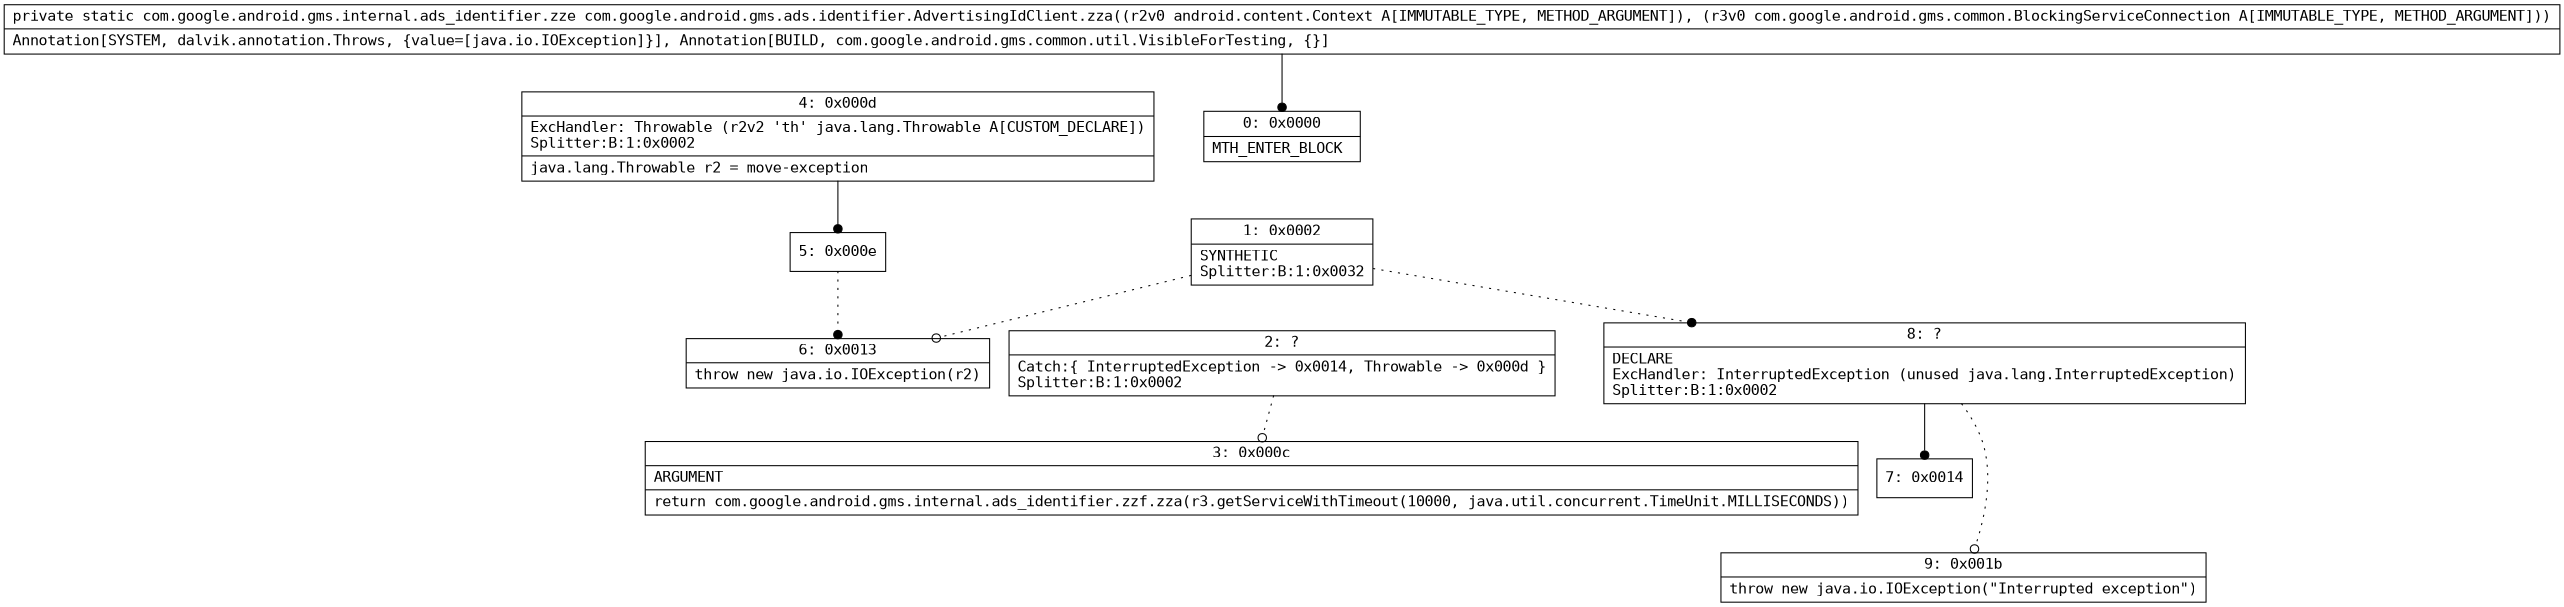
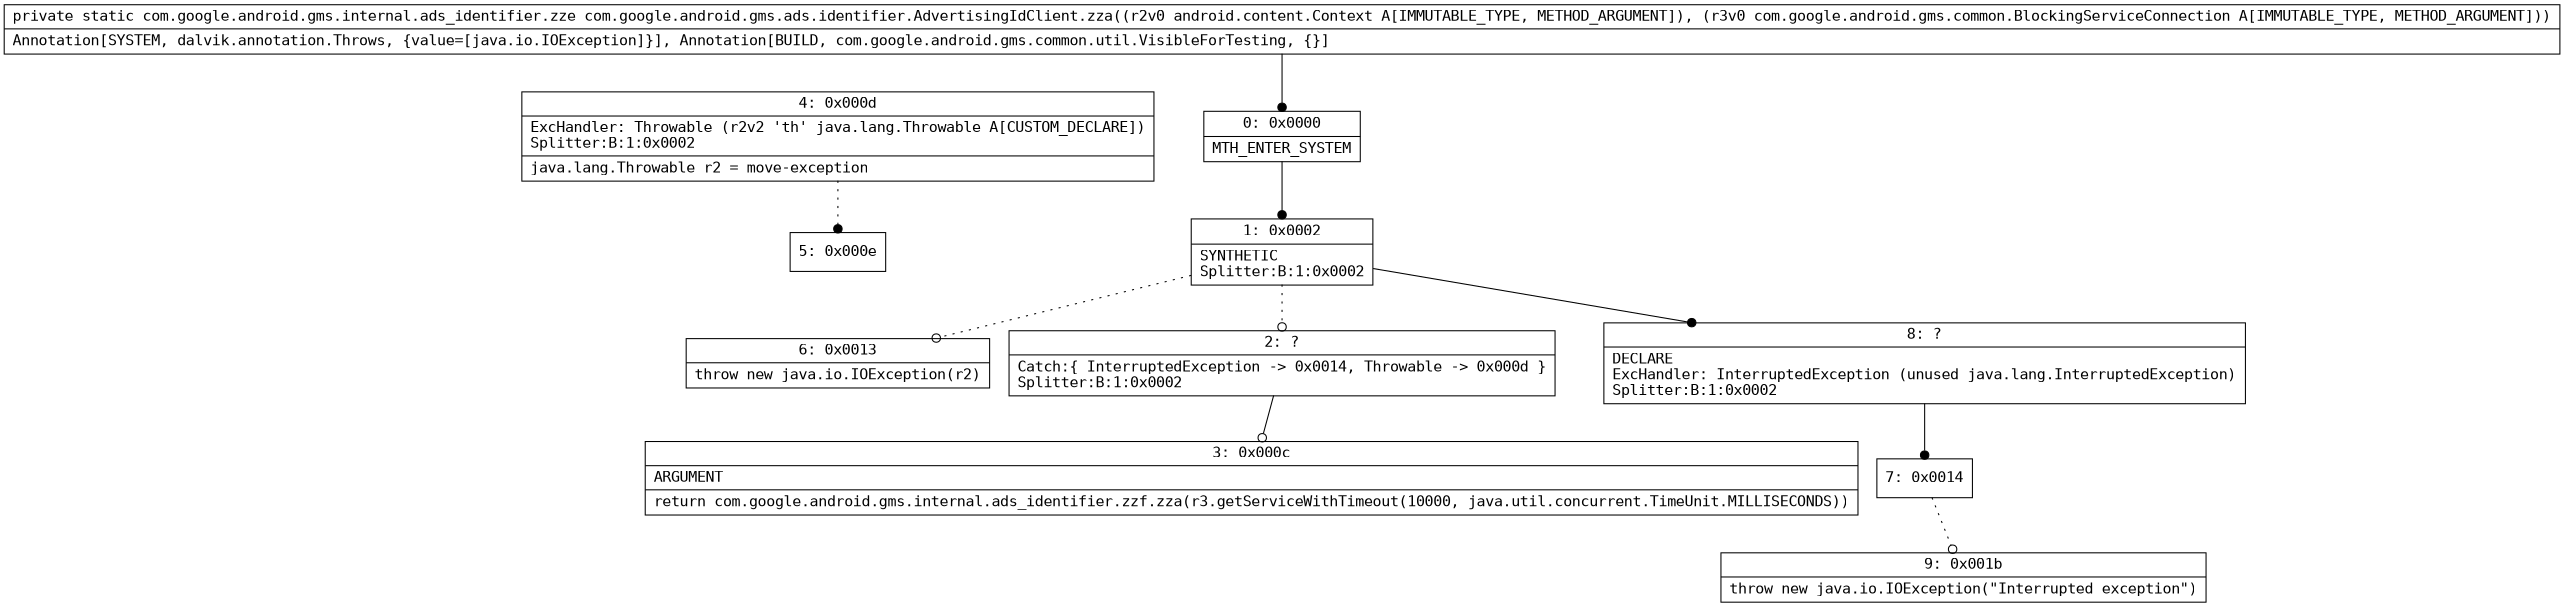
node "0: 0x0000": text "MTH_ENTER_BLOCK" -> "MTH_ENTER_SYSTEM"
edge "0: 0x0000" -> "1: 0x0002": added
edge "4: 0x000d" -> "5: 0x000e": style solid -> dotted
node "1: 0x0002": text "Splitter:B:1:0x0032" -> "Splitter:B:1:0x0002"
edge "1: 0x0002" -> "8: ?": style dotted -> solid
edge "5: 0x000e" -> "6: 0x0013": removed
edge "1: 0x0002" -> "2: ?": added
edge "2: ?" -> "3: 0x000c": style dotted -> solid
edge "8: ?" -> "9: 0x001b": now "7: 0x0014" -> "9: 0x001b"
